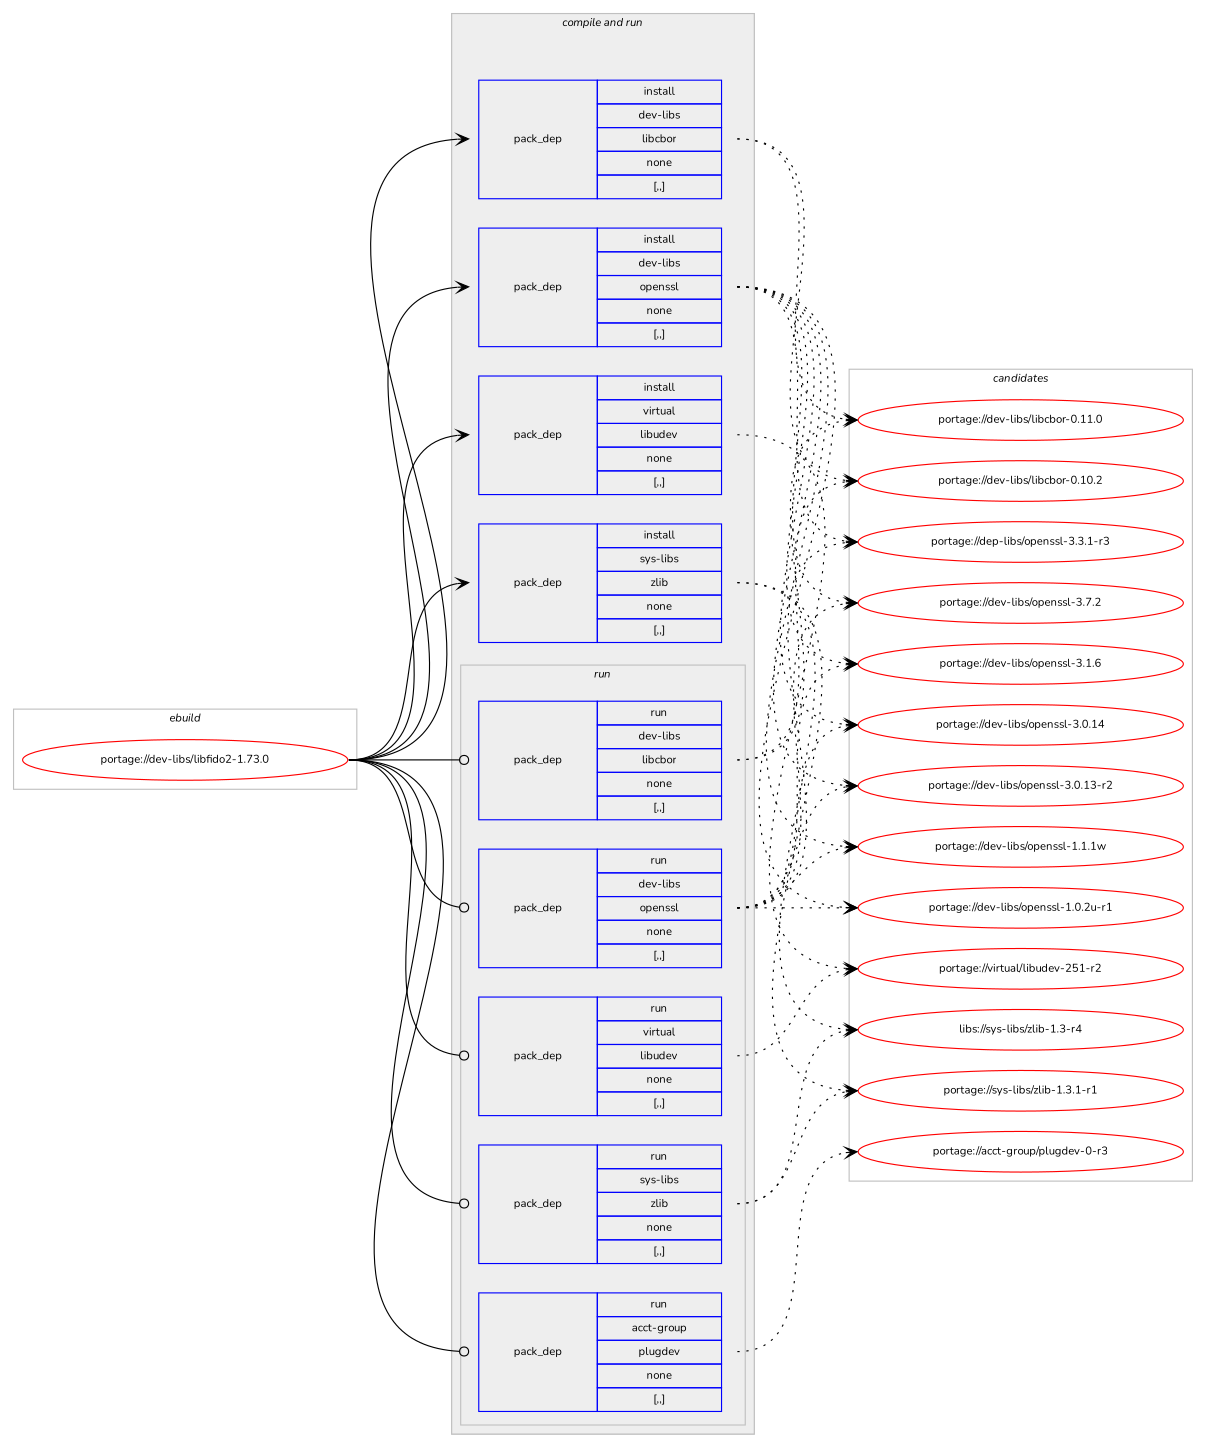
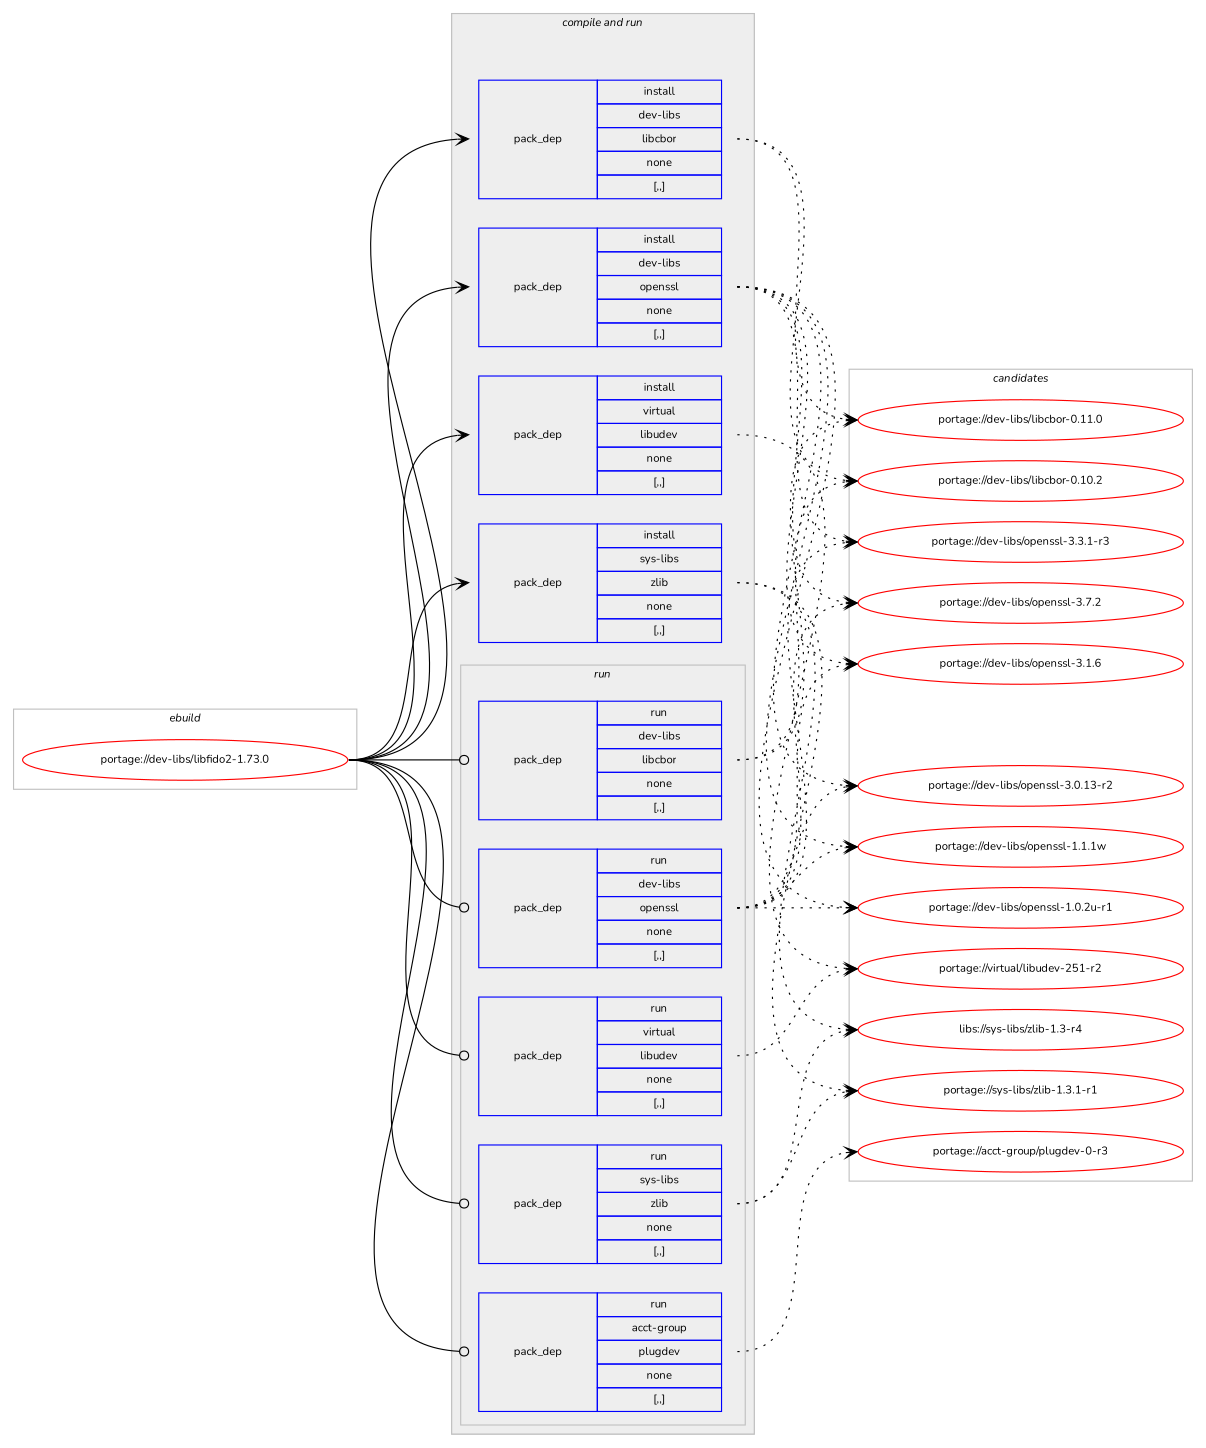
node "portage://dep-libs/openssl-3.3.1-r3": label "portage://dep-libs/openssl-3.3.1-r3" -> "portage://dev-libs/openssl-3.3.1-r3"
node "portage://dev-libs/openssl-3.0.14": removed
